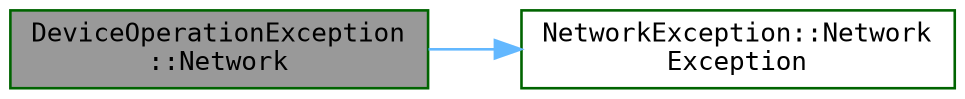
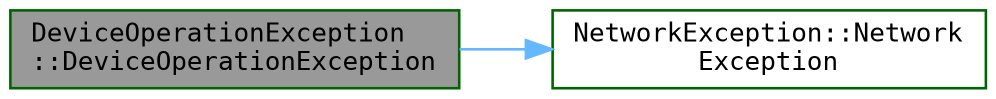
node "DeviceOperationException ::Network": label "DeviceOperationException ::Network" -> "DeviceOperationException ::DeviceOperationException"
